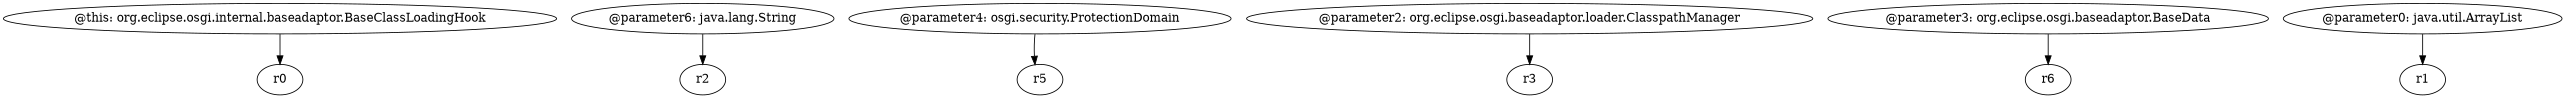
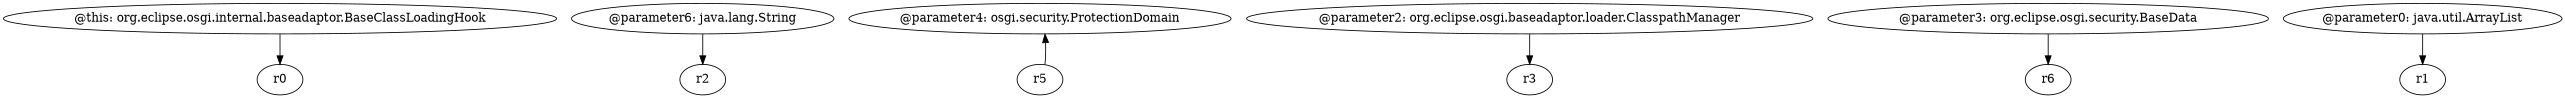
node "@parameter3: org.eclipse.osgi.baseadaptor.BaseData": label "@parameter3: org.eclipse.osgi.baseadaptor.BaseData" -> "@parameter3: org.eclipse.osgi.security.BaseData"
edge "@parameter4: osgi.security.ProtectionDomain" -> "r5": reversed
